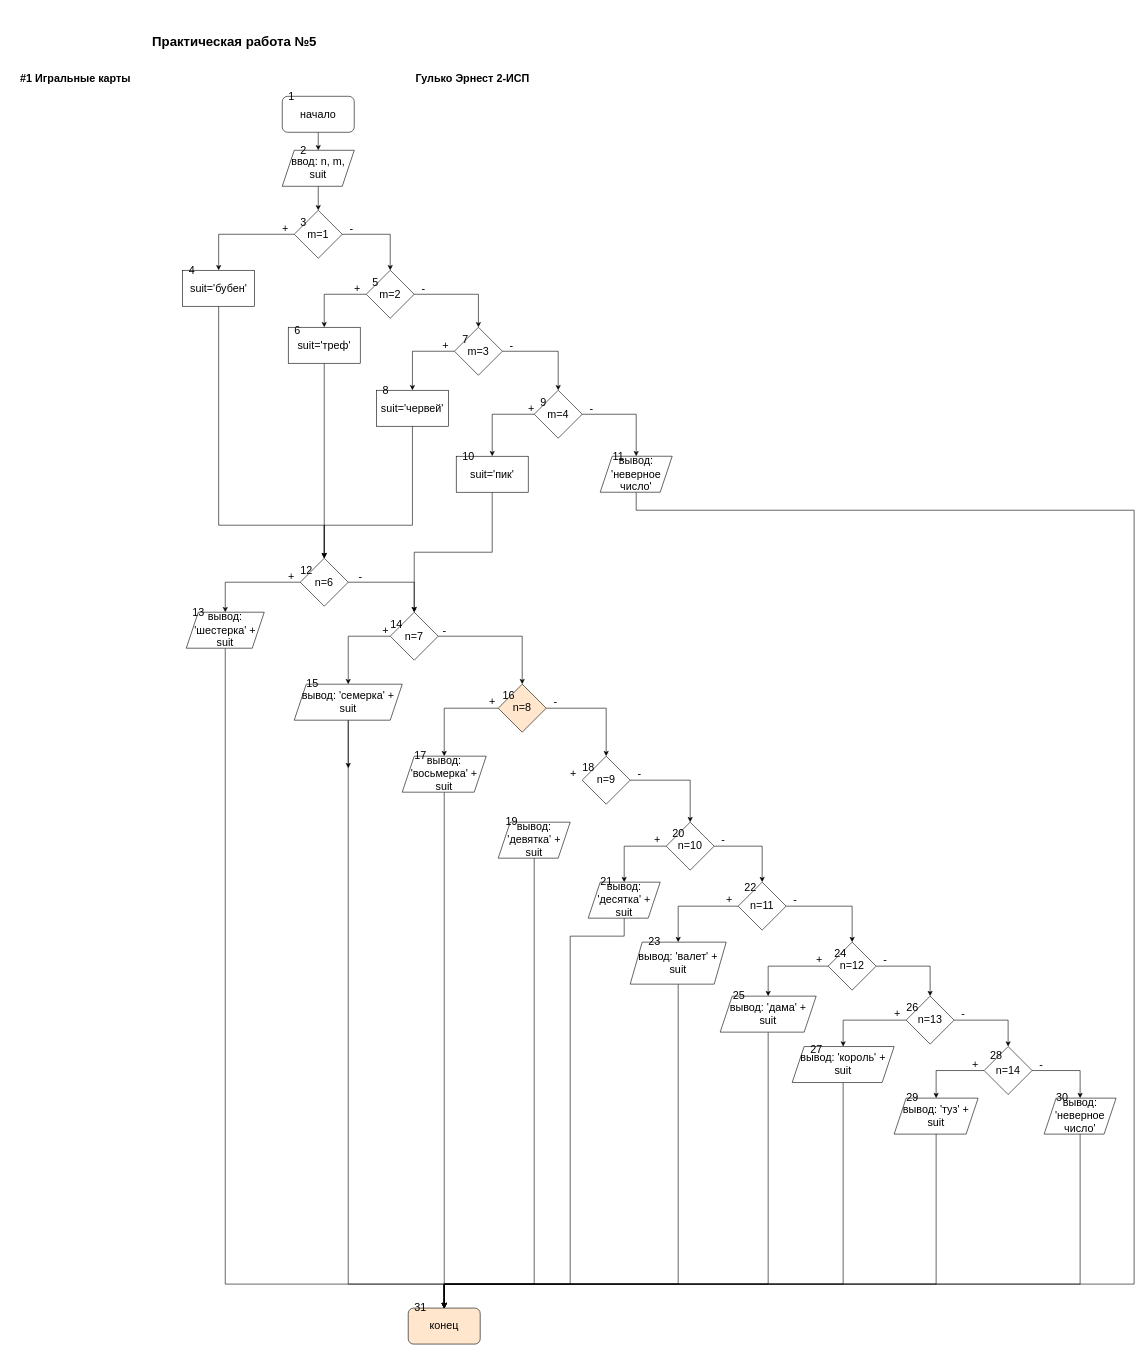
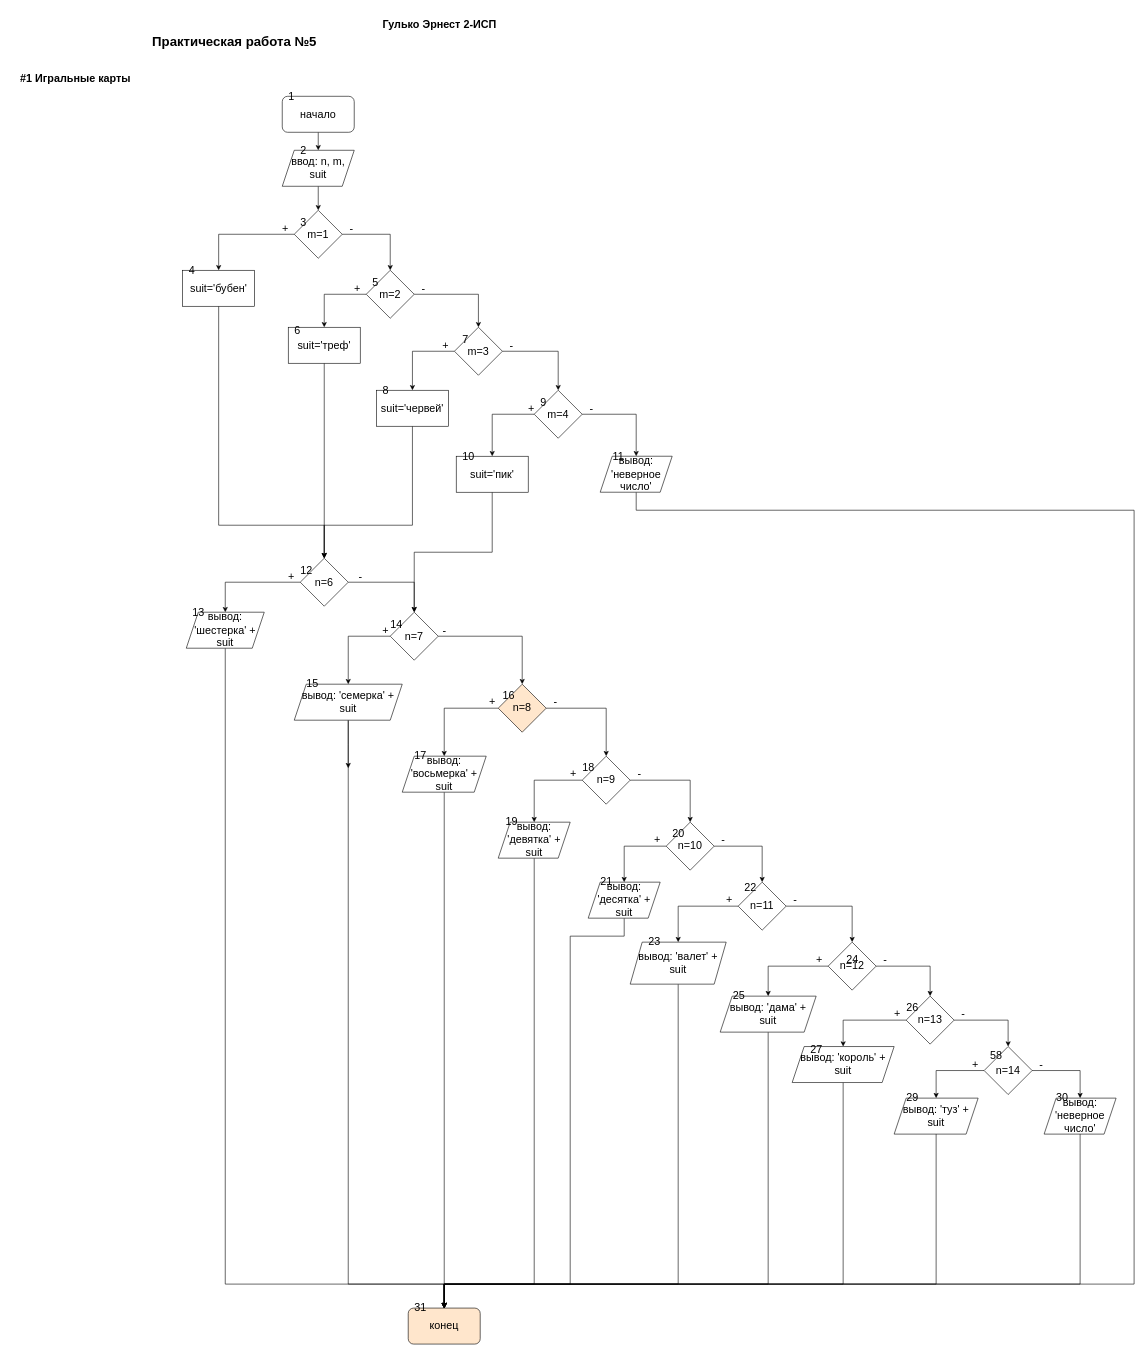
node "Гулько Эрнест 2-ИСП": moved (473, 78) -> (440, 24)
edge "n=9" -> "вывод: 'девятка' + suit": added
node "24": moved (840, 954) -> (852, 960)
node "28": label "28" -> "58"
